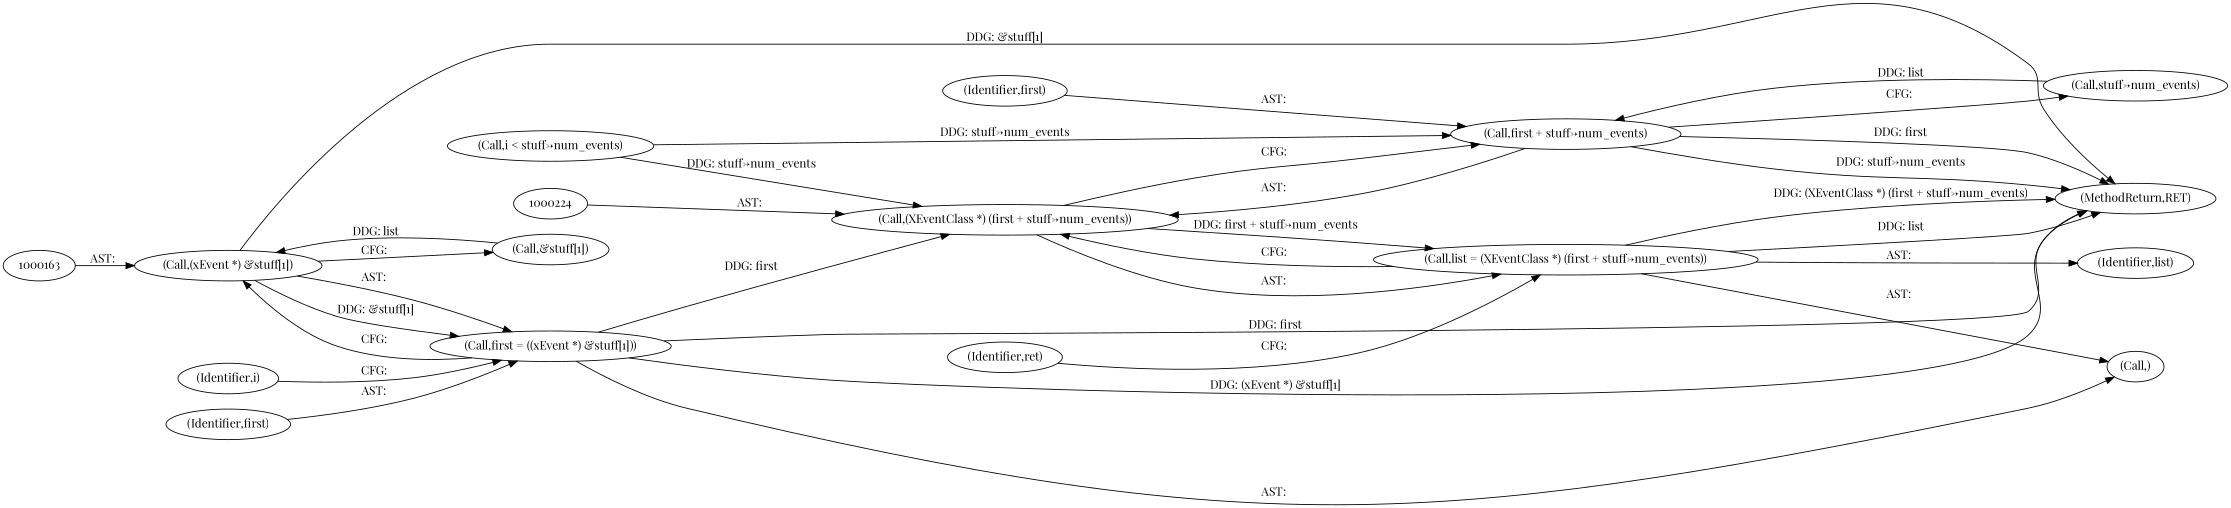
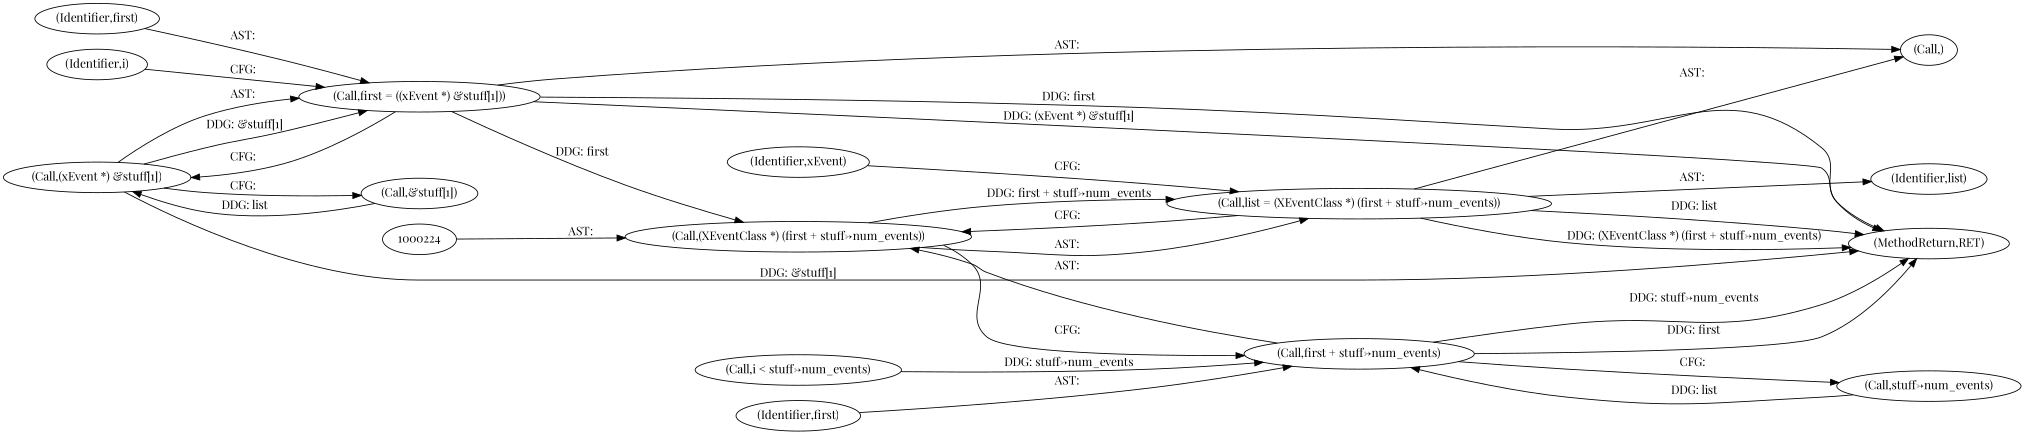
edge "(Call,i < stuff->num_events)" -> "(Call,(XEventClass *) (first + stuff->num_events))": removed, label "DDG: stuff->num_events"
node "1000163": removed
node "(Identifier,ret)": label "(Identifier,ret)" -> "(Identifier,xEvent)"
